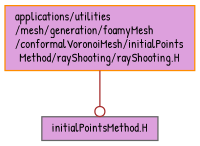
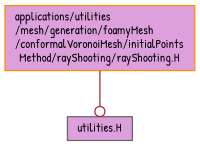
node "initialPointsMethod.H": label "initialPointsMethod.H" -> "utilities.H"
